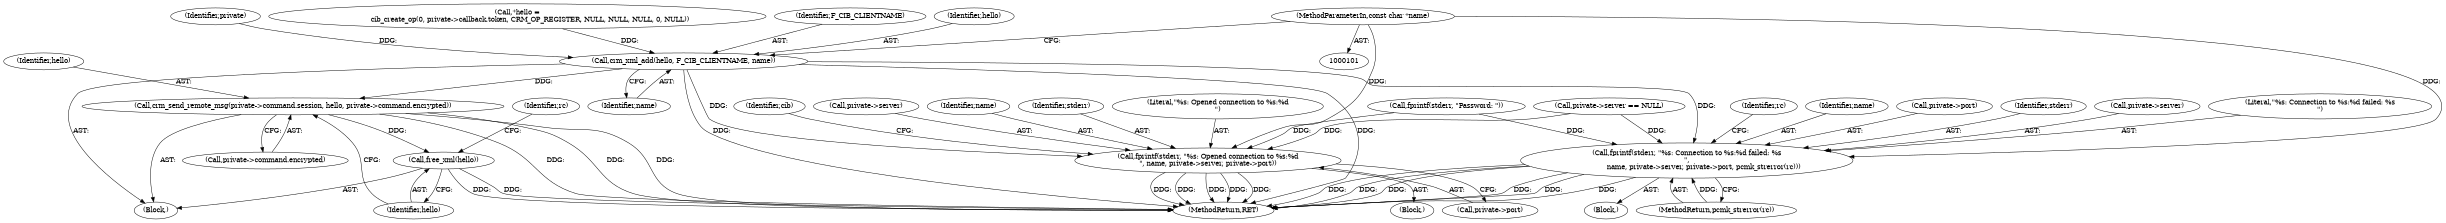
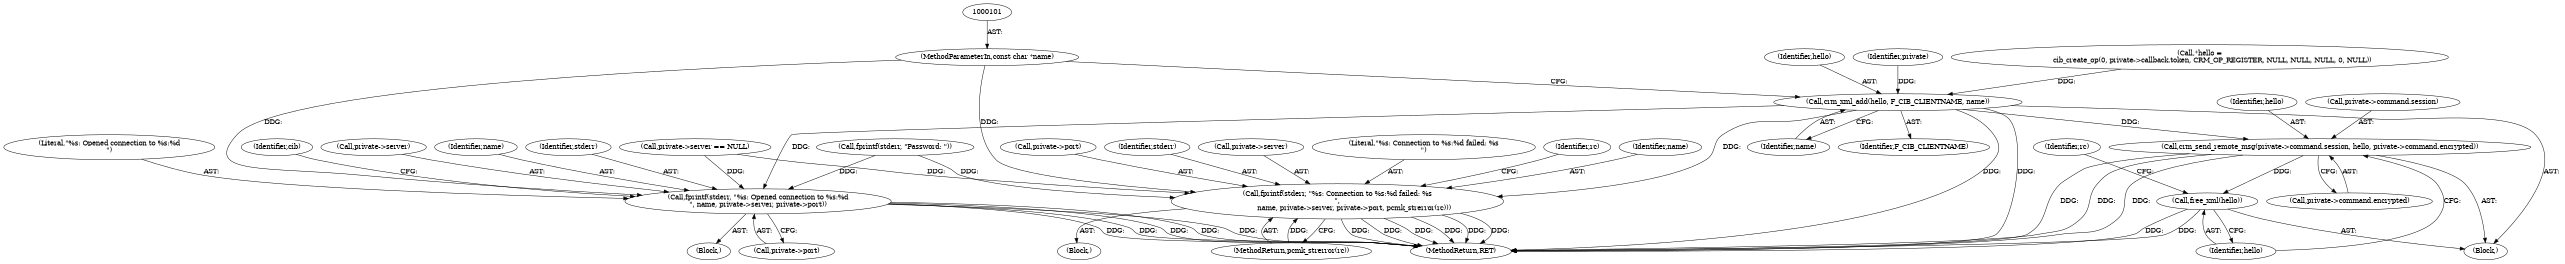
edge "(MethodParameterIn,const char *name)" -> "1000101": reversed
edge "(Identifier,F_CIB_CLIENTNAME)" -> "(Call,crm_xml_add(hello, F_CIB_CLIENTNAME, name))": reversed
node "(Call,private->command.session)": added
